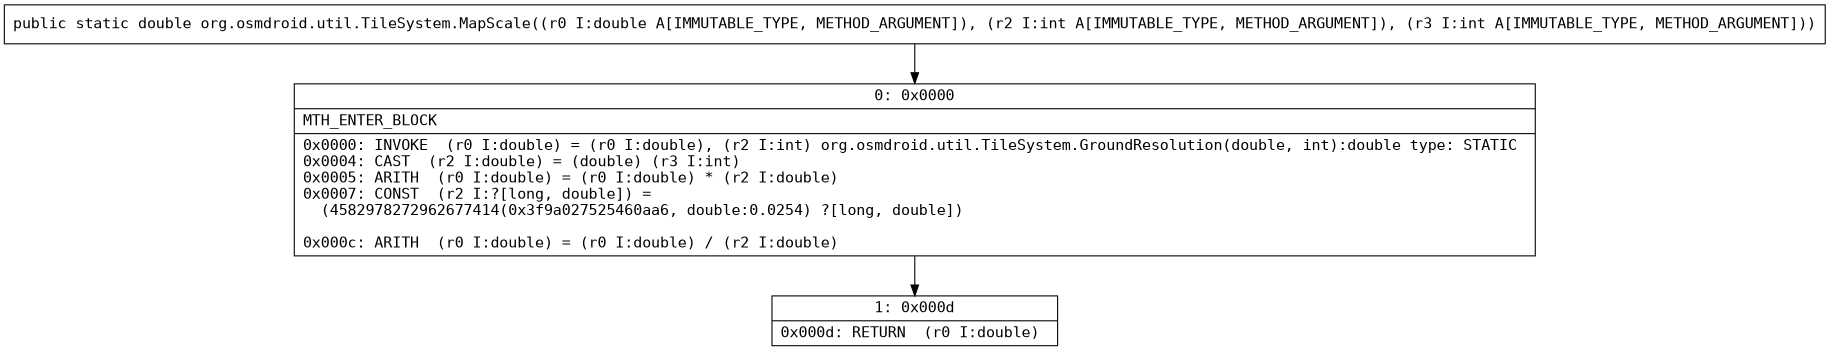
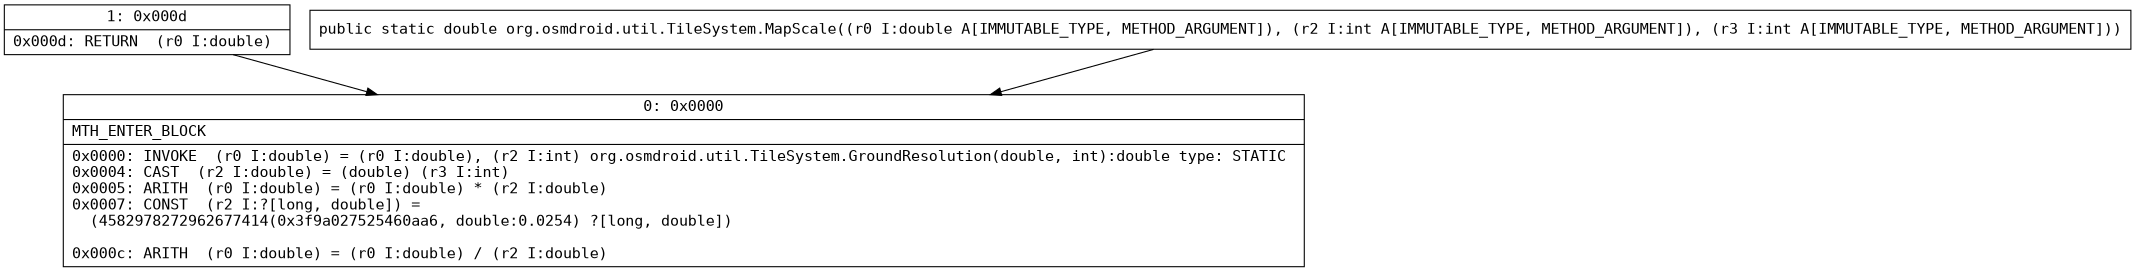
edge "0: 0x0000" -> "1: 0x000d": reversed
